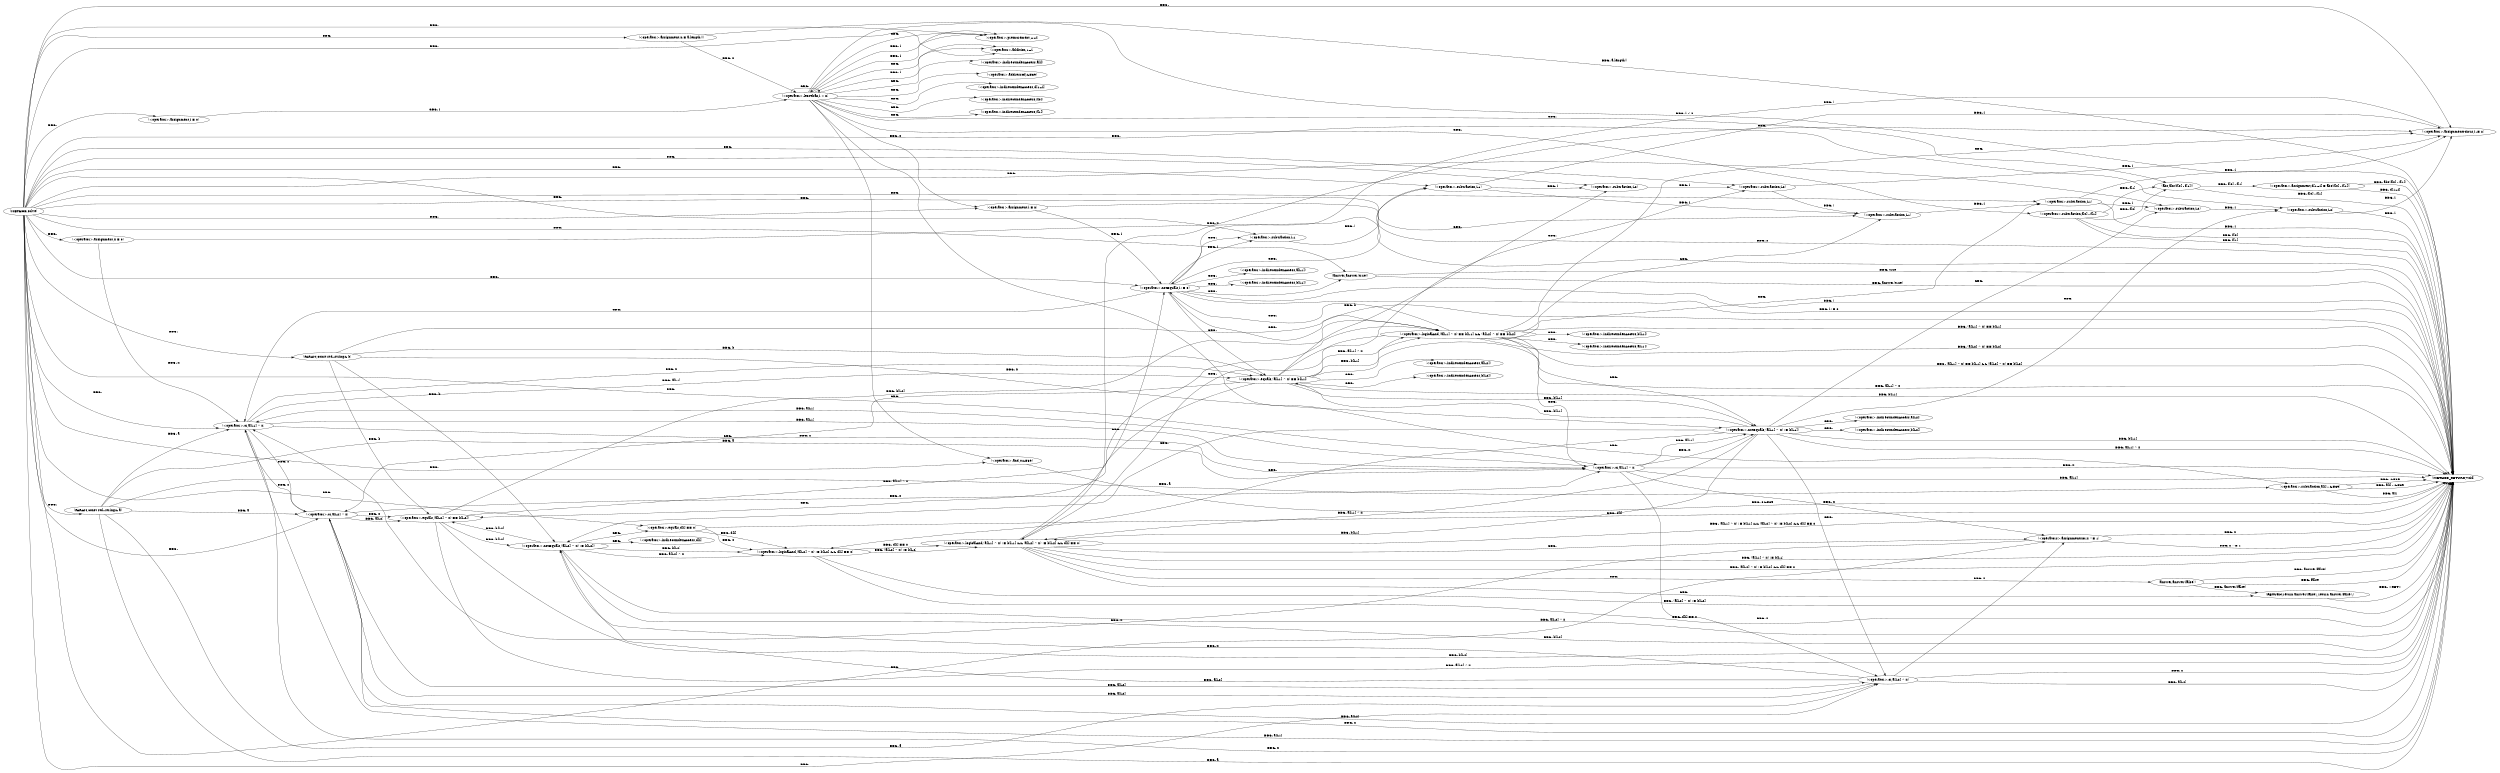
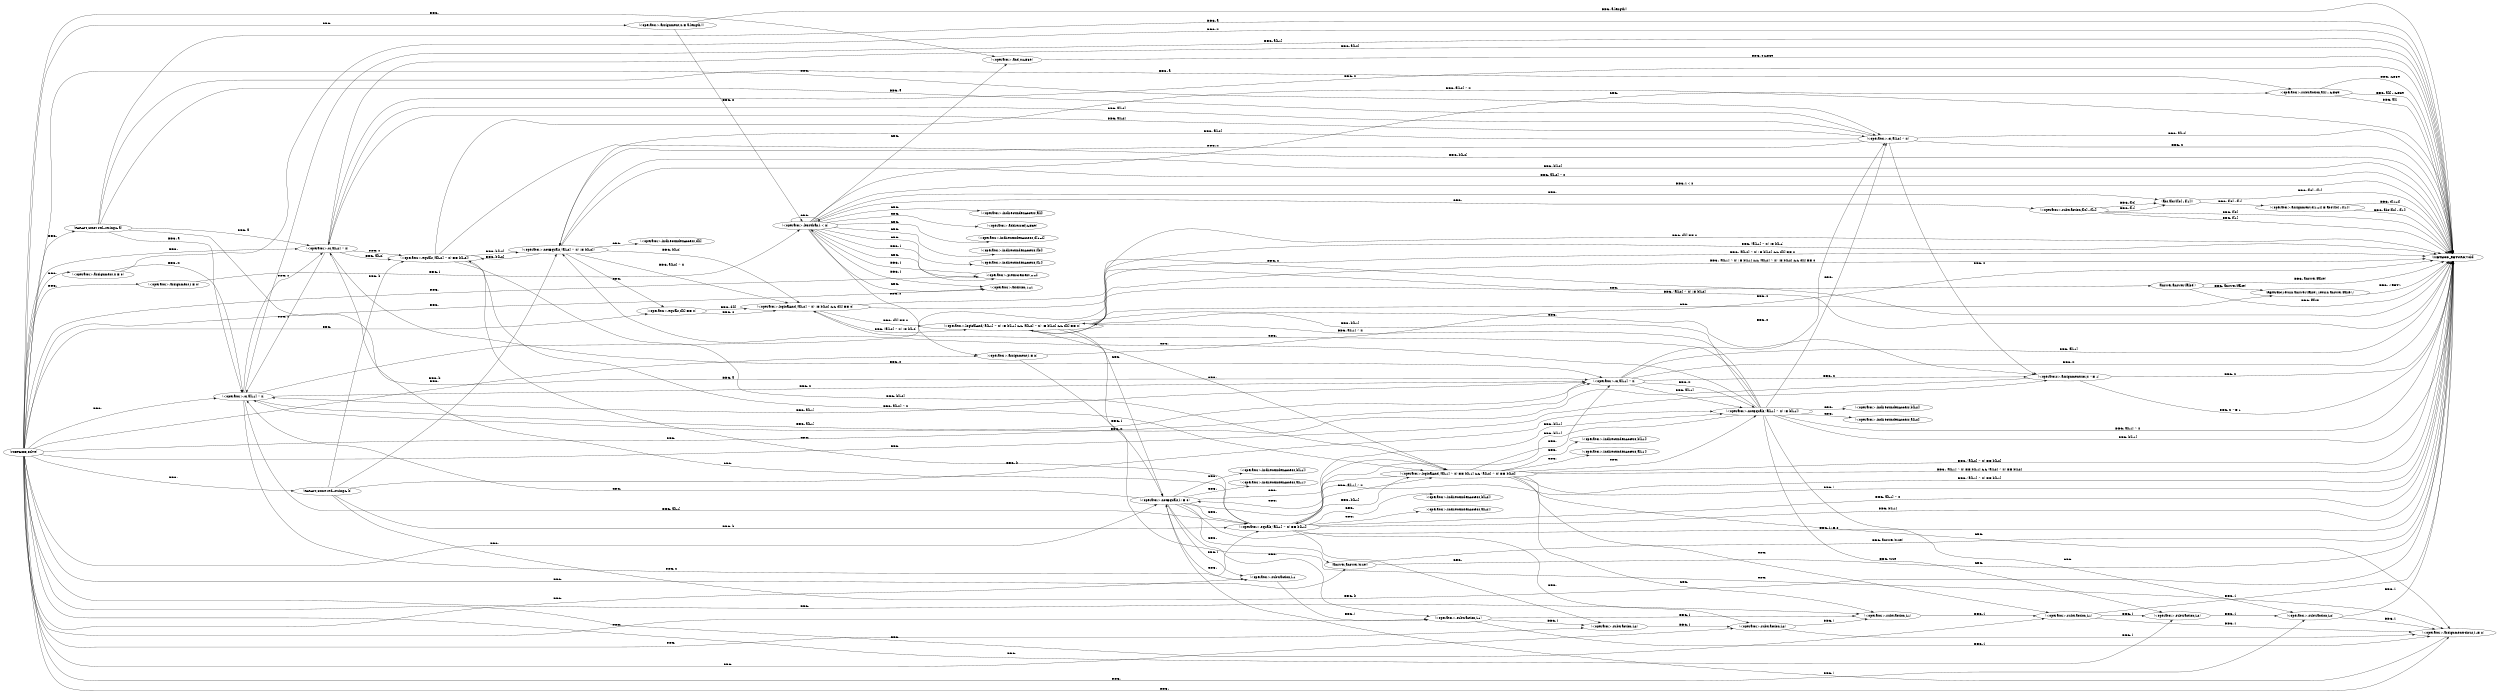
edge "(<operator>.assignment,i = 0)" -> "(<operator>.lessThan,i < n)": label "CDG: i" -> "DDG: i"
edge "(<operator>.equals,d[i] == 0)" -> "(METHOD_RETURN,void)": removed, label "DDG: d[i]"
